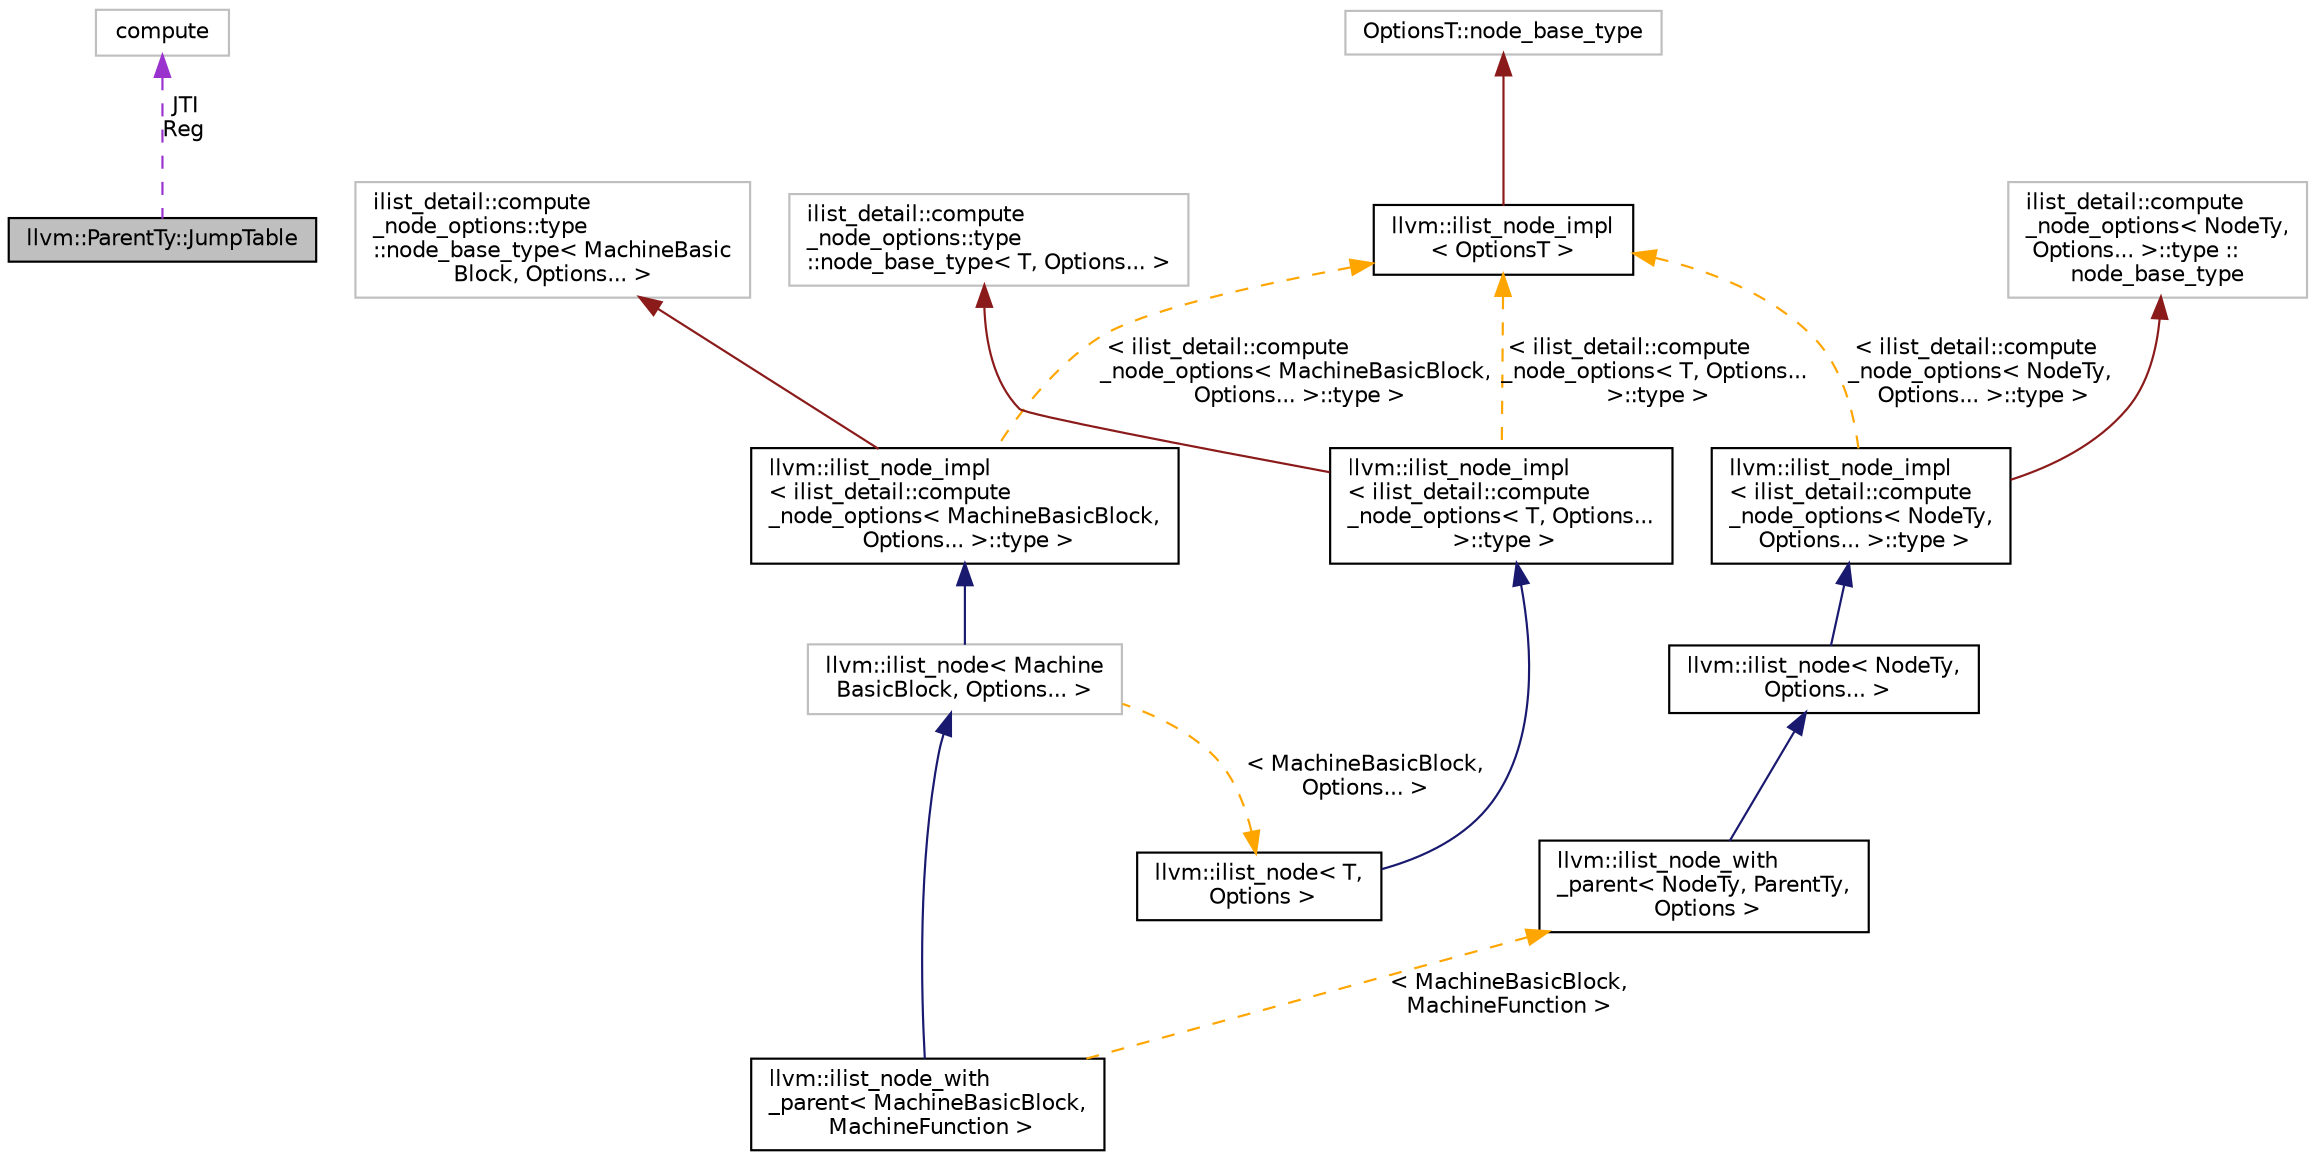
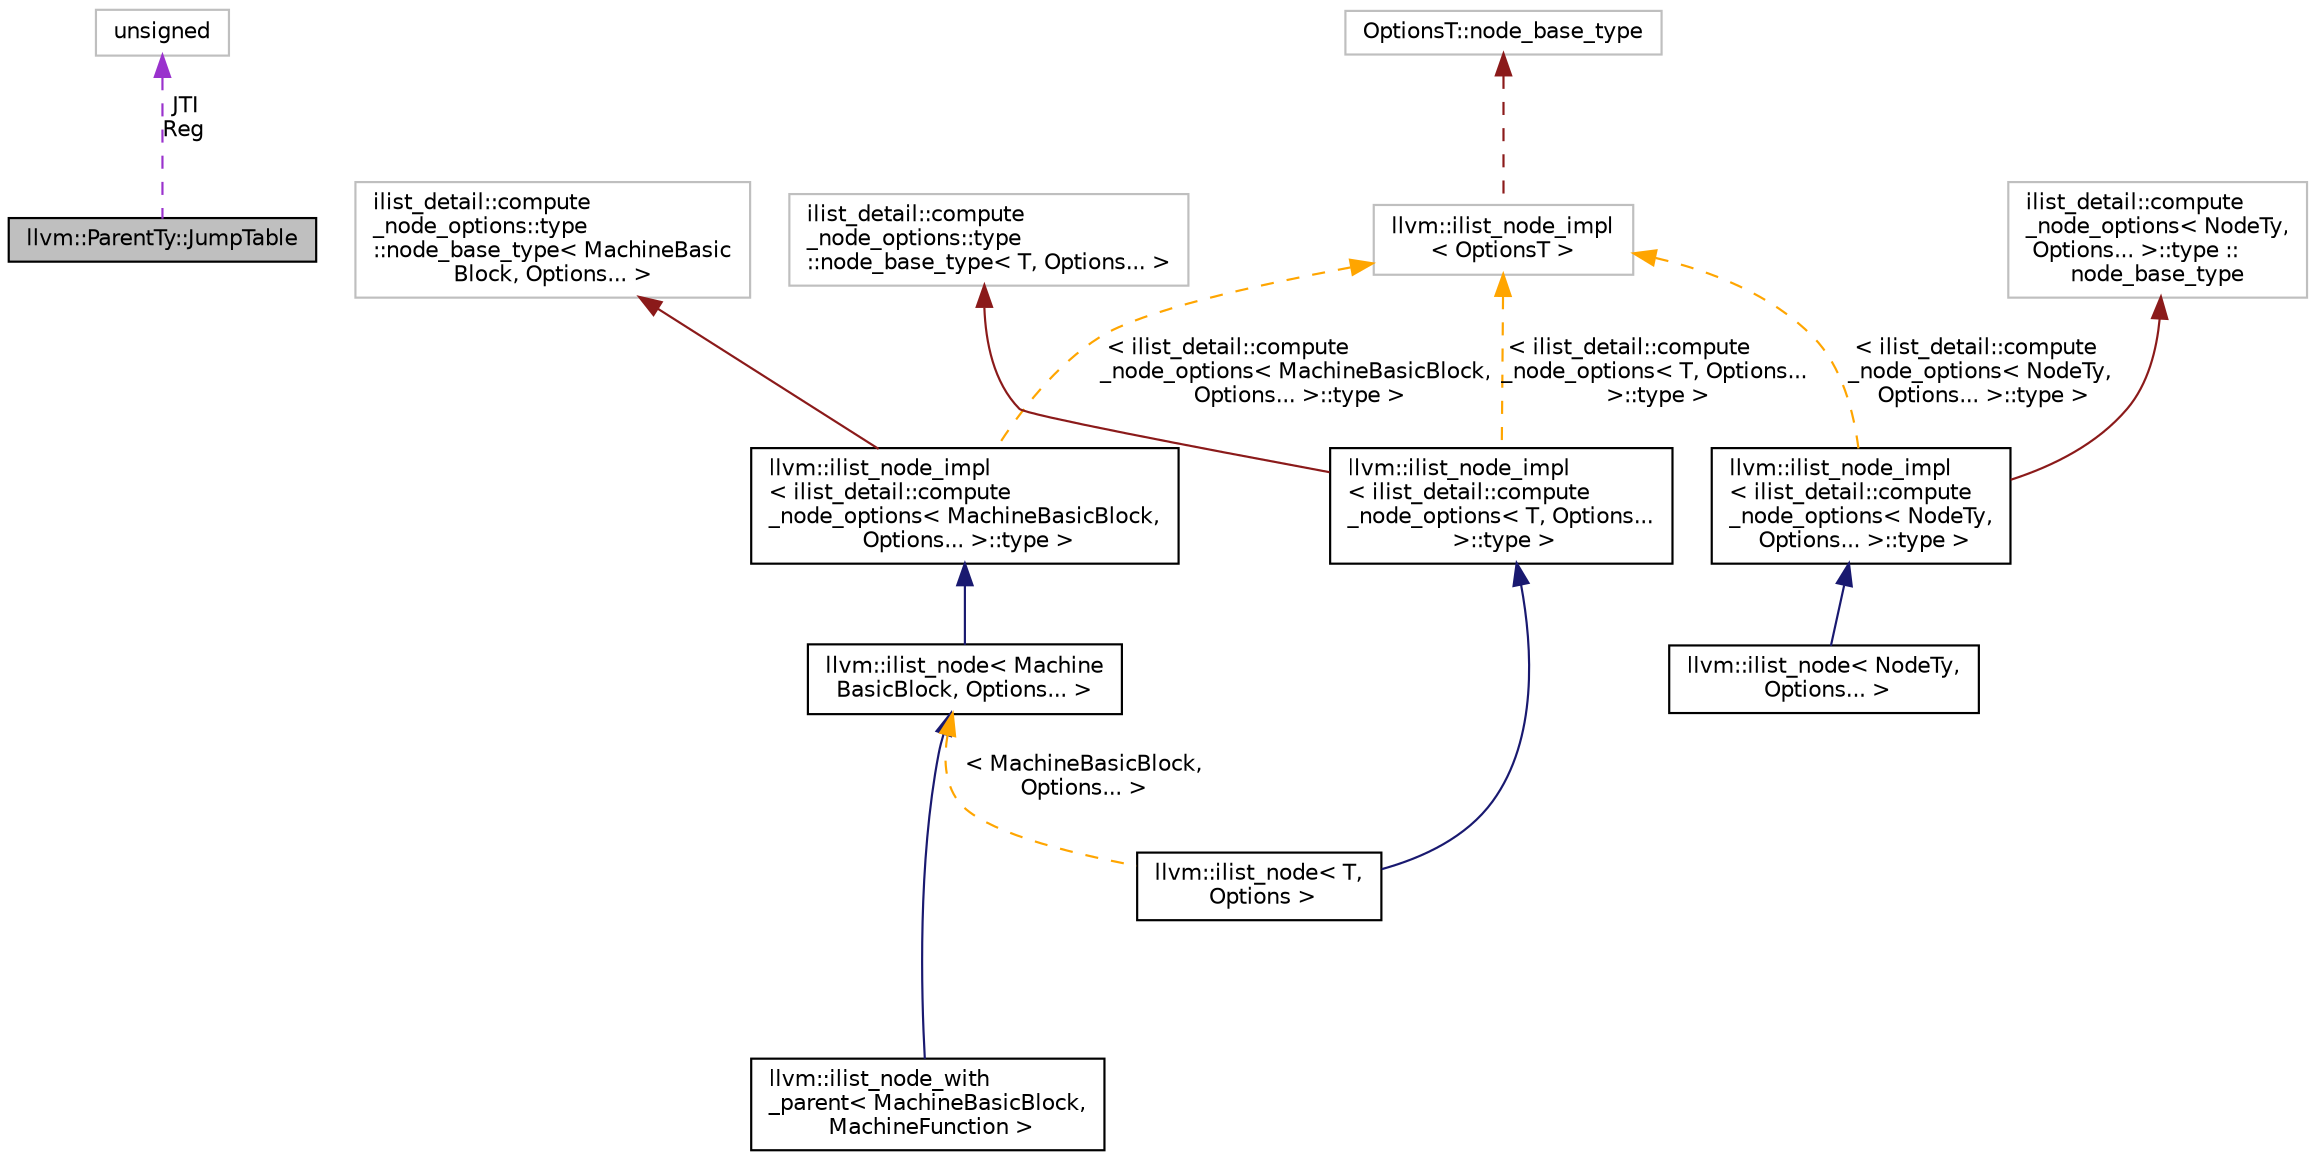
node "compute": label "compute" -> "unsigned"
edge "llvm::ilist_node_impl < OptionsT >" -> "OptionsT::node_base_type": style solid -> dashed
node "llvm::ilist_node_impl < OptionsT >": color black -> grey75
node "llvm::ilist_node< Machine BasicBlock, Options... >": color grey75 -> black
edge "llvm::ilist_node< Machine BasicBlock, Options... >" -> "llvm::ilist_node< T, Options >": reversed
node "llvm::ilist_node_with _parent< NodeTy, ParentTy, Options >": removed
